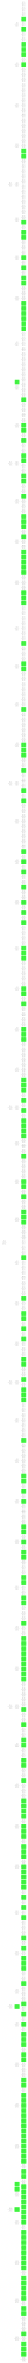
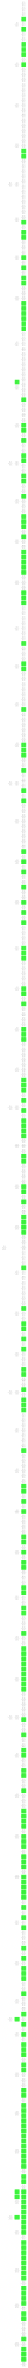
node "Vertex: [39, 51, 89] [2]": added
node "Vertex: [26, 76, 89] [2]": added
node "Vertex: [76, 89, 1] [2]": removed
node "Vertex: [64, 89, 51] [2]": added
node "Vertex: [89, 64, 89] [2]": removed
